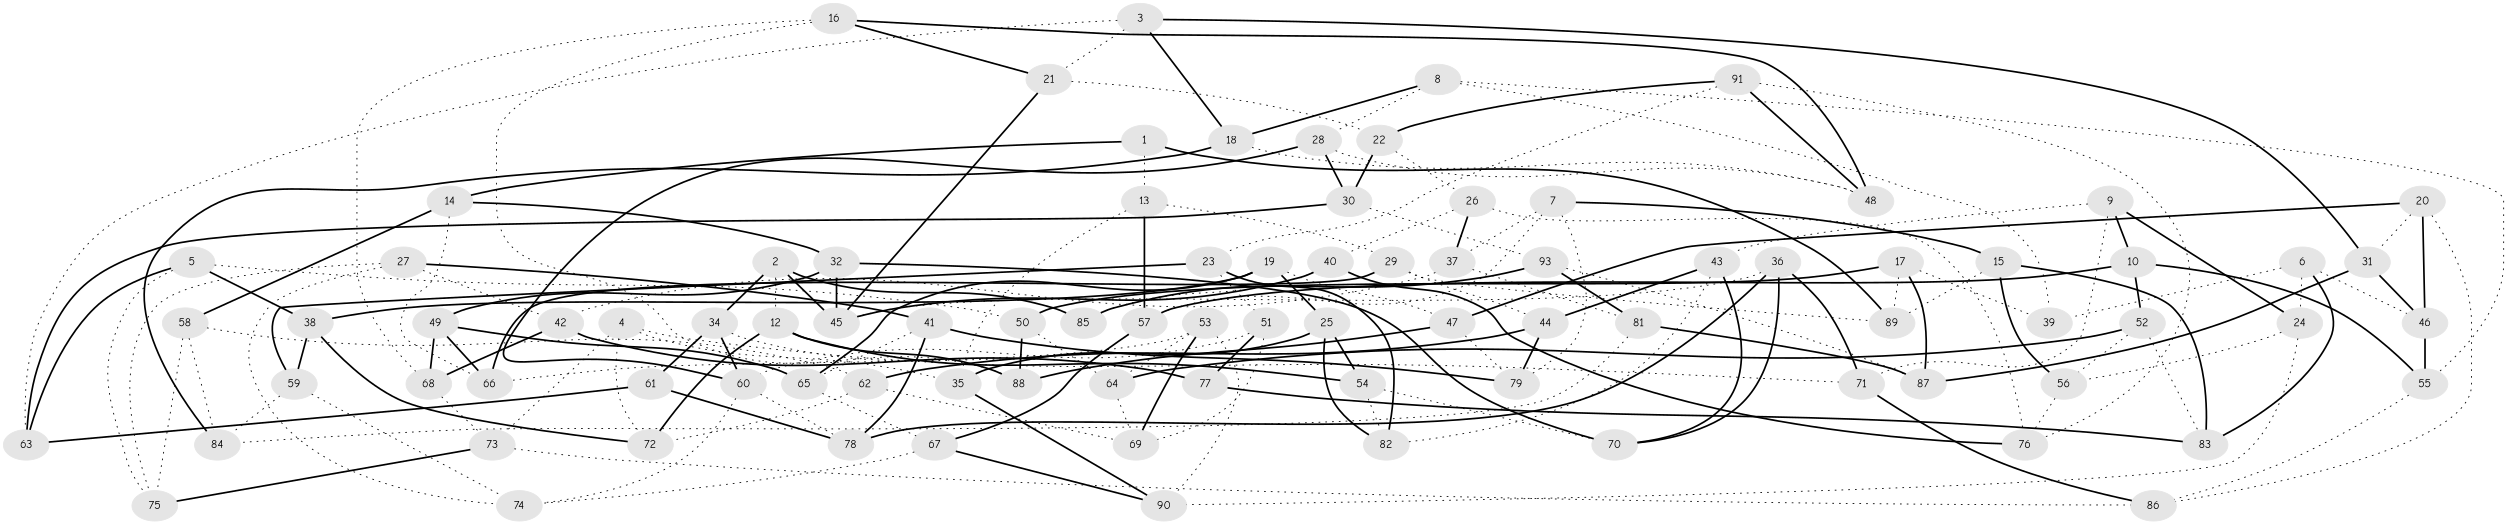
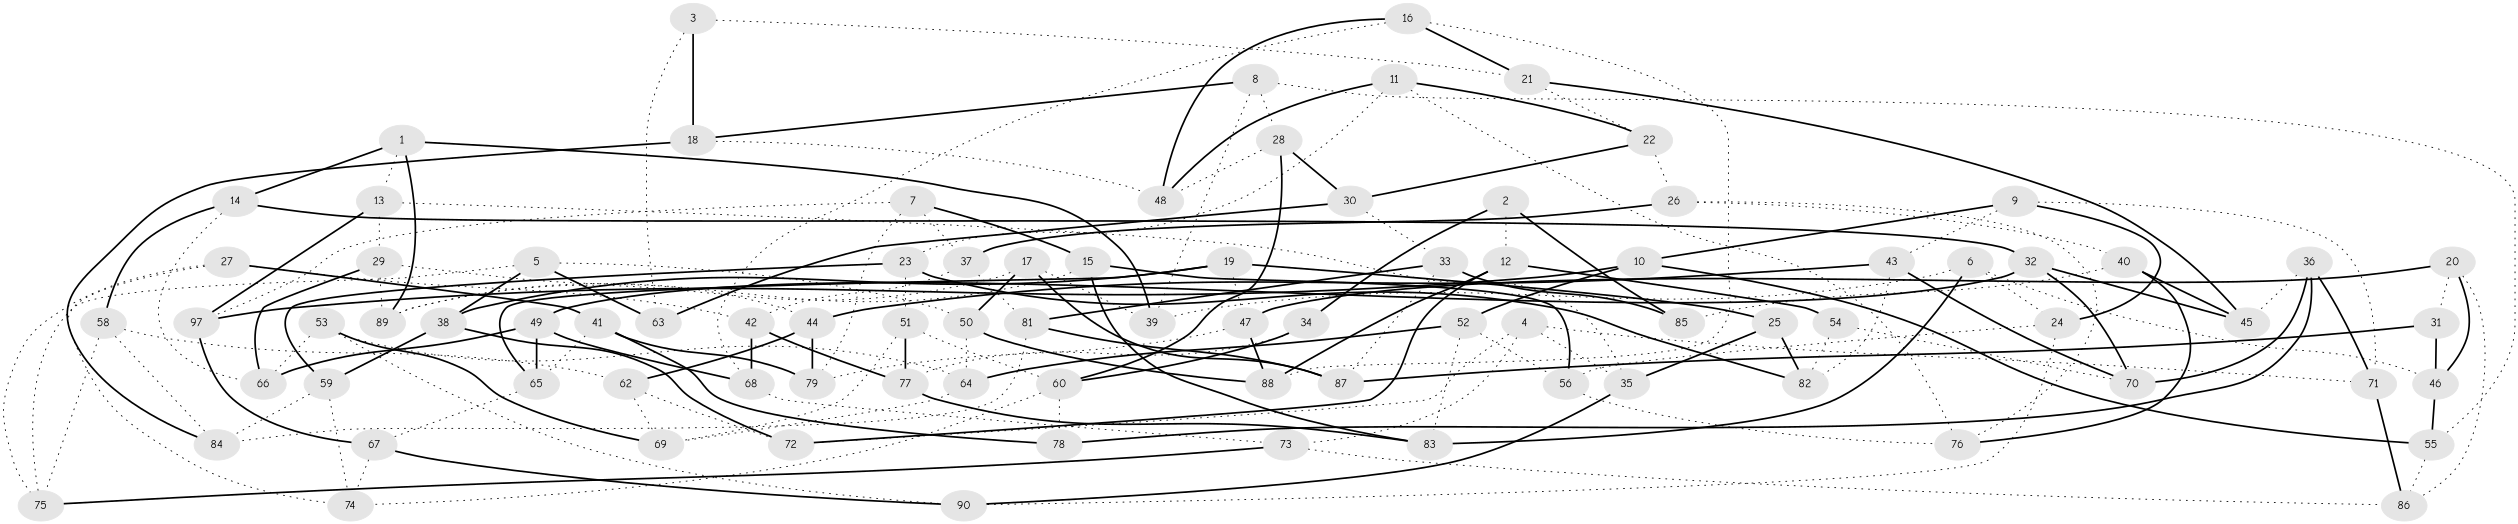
edge "3" -- "31": removed
node "91": label "91" -> "11"
edge "1" -- "39": added
node "93": label "93" -> "33"
edge "2" -- "45": removed
node "57": label "57" -> "97"
edge "25" -- "54": removed
node "61": removed
